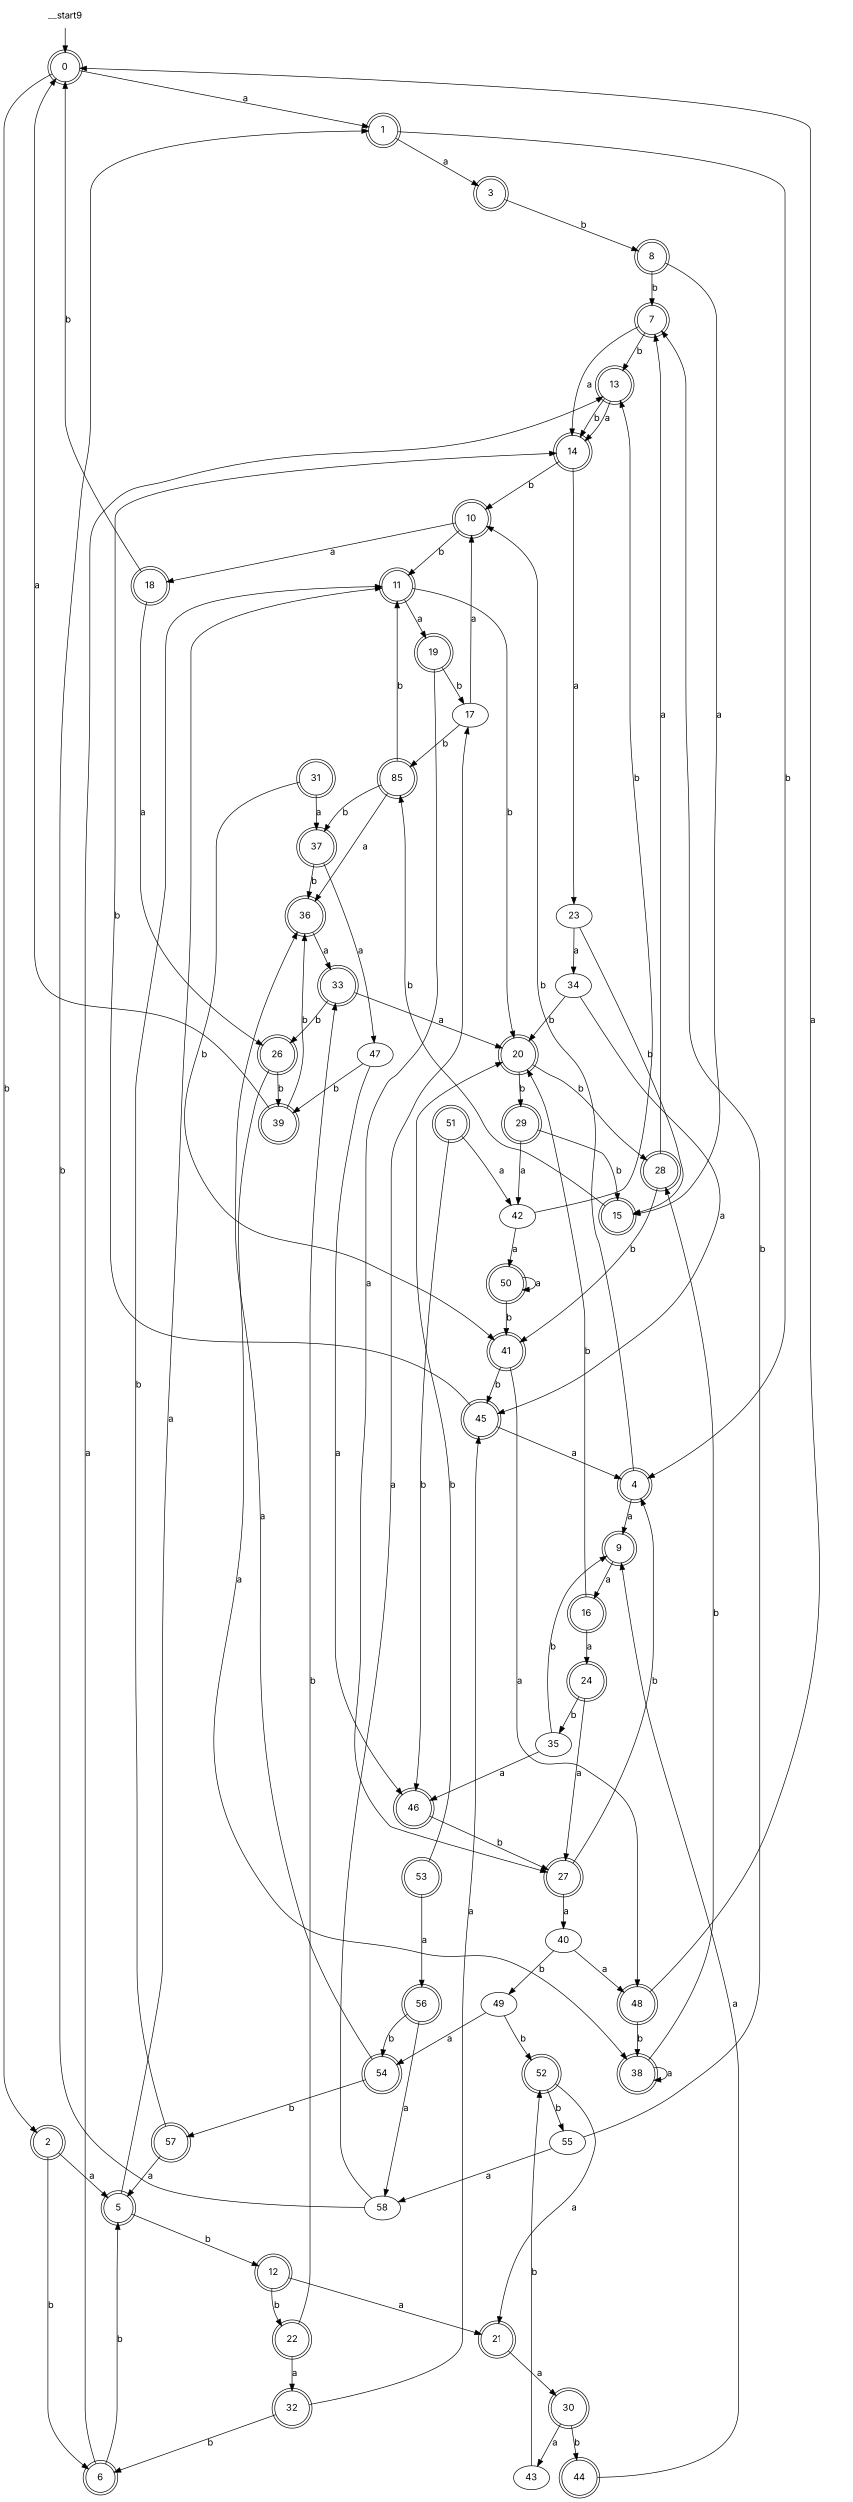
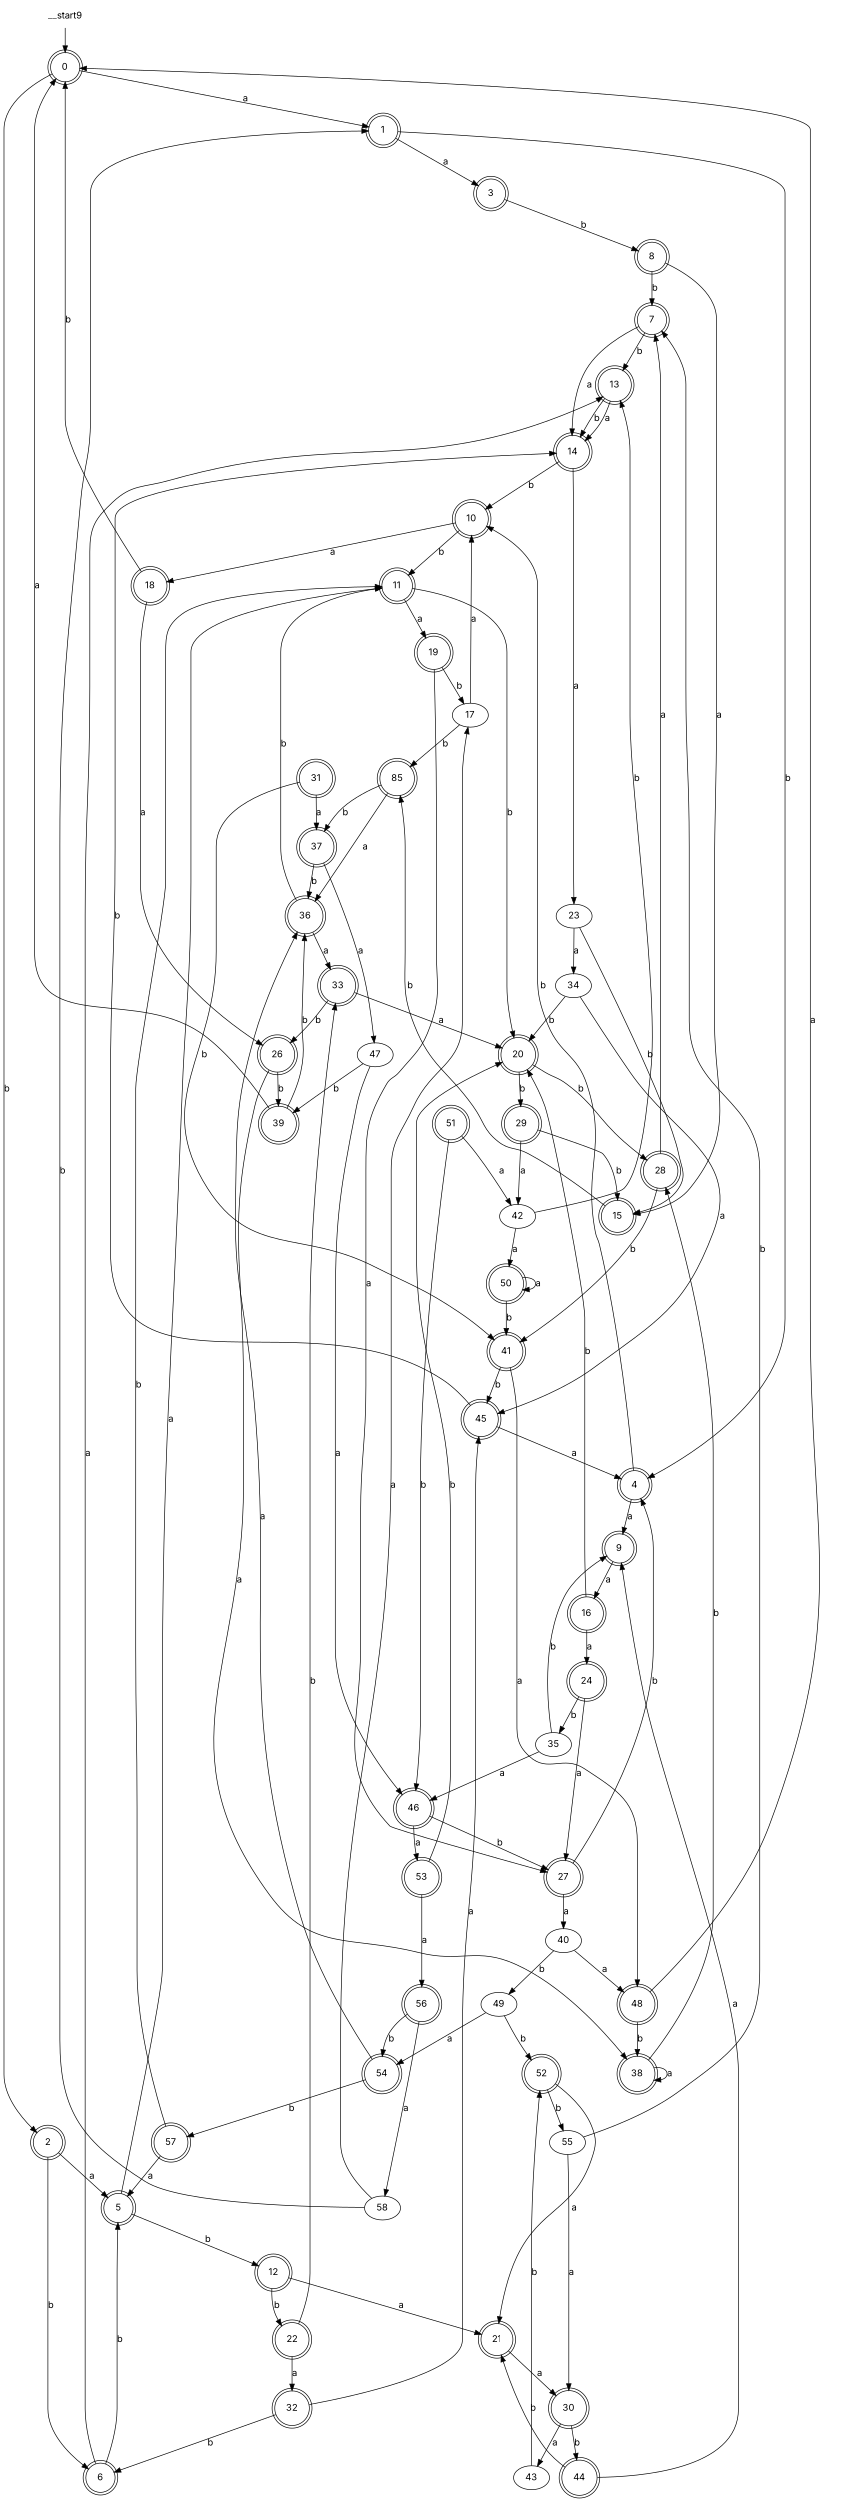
edge "85" -> "11": now "36" -> "11"
edge "46" -> "53": added, label "a"
edge "55" -> "58": now "55" -> "30"
edge "44" -> "21": added, label "b"
